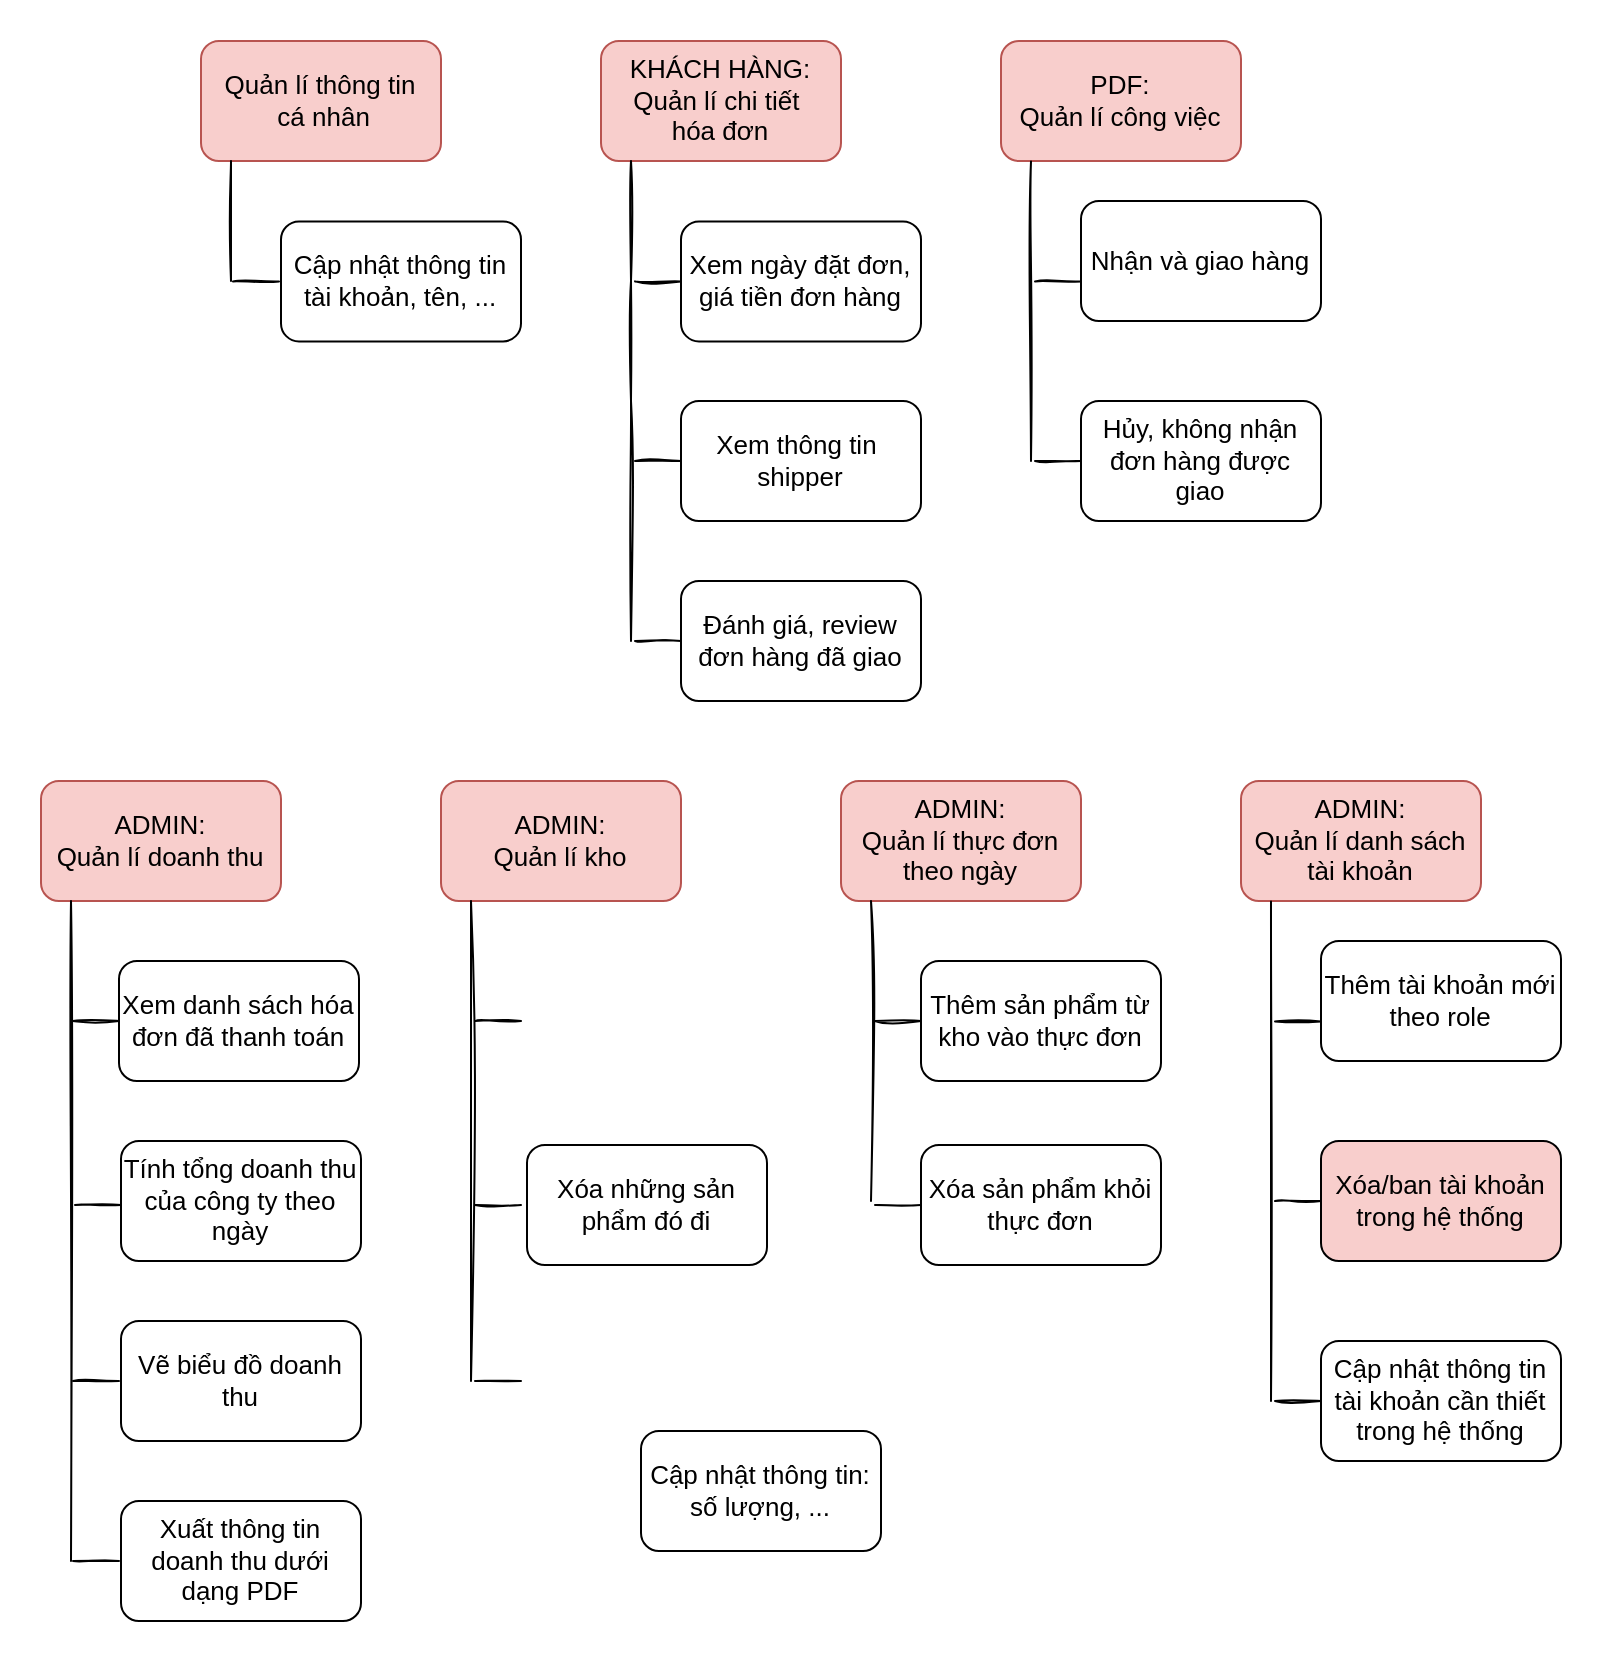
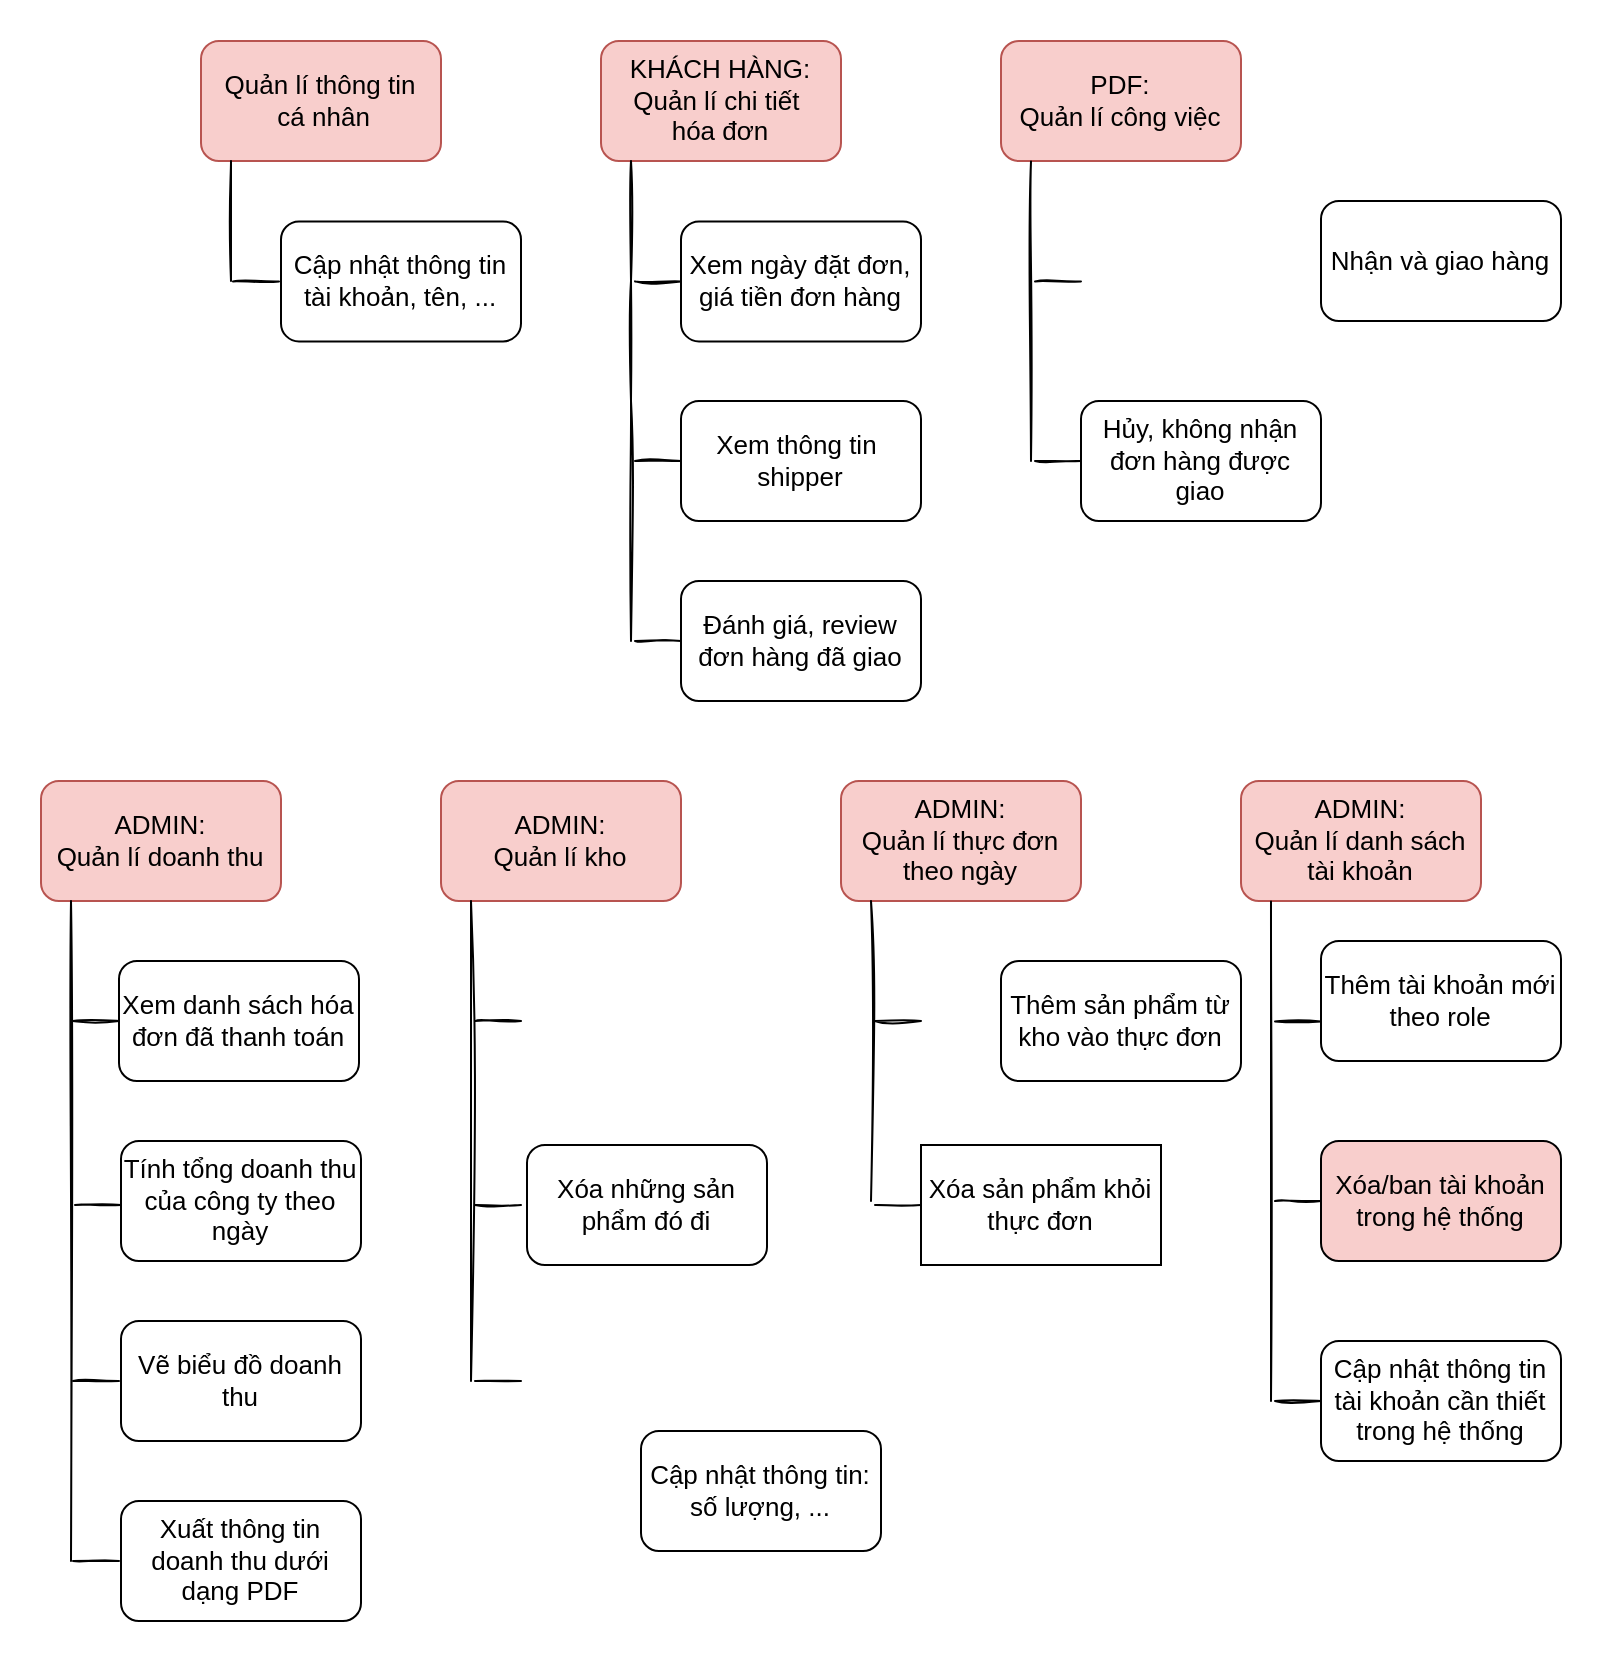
node "Nhận và giao hàng": moved (1201, 261) -> (1441, 261)
node "Thêm sản phẩm từ kho vào thực đơn": moved (1041, 1021) -> (1121, 1021)
node "Xóa sản phẩm khỏi thực đơn": shape rounded rectangle -> rectangle
